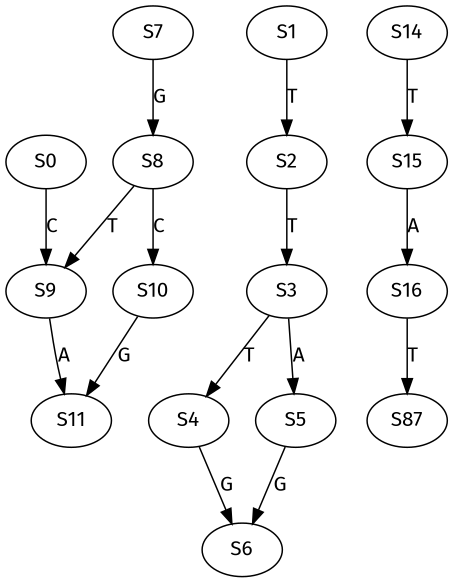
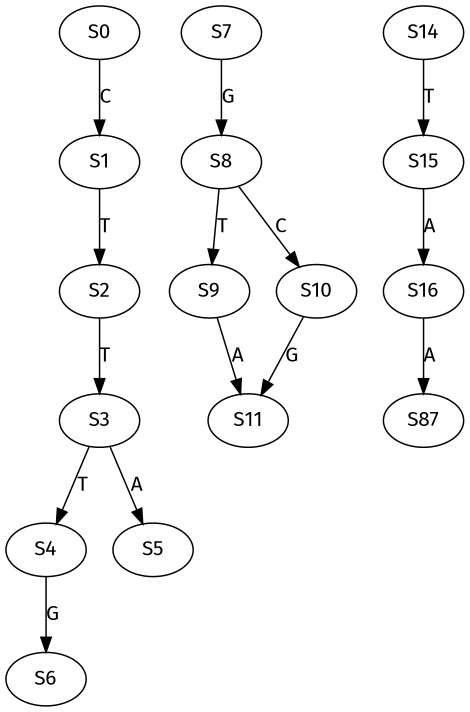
edge "S0" -> "S9": now "S0" -> "S1"
edge "S16" -> "S87": label "T" -> "A"
edge "S5" -> "S6": removed, label "G"
